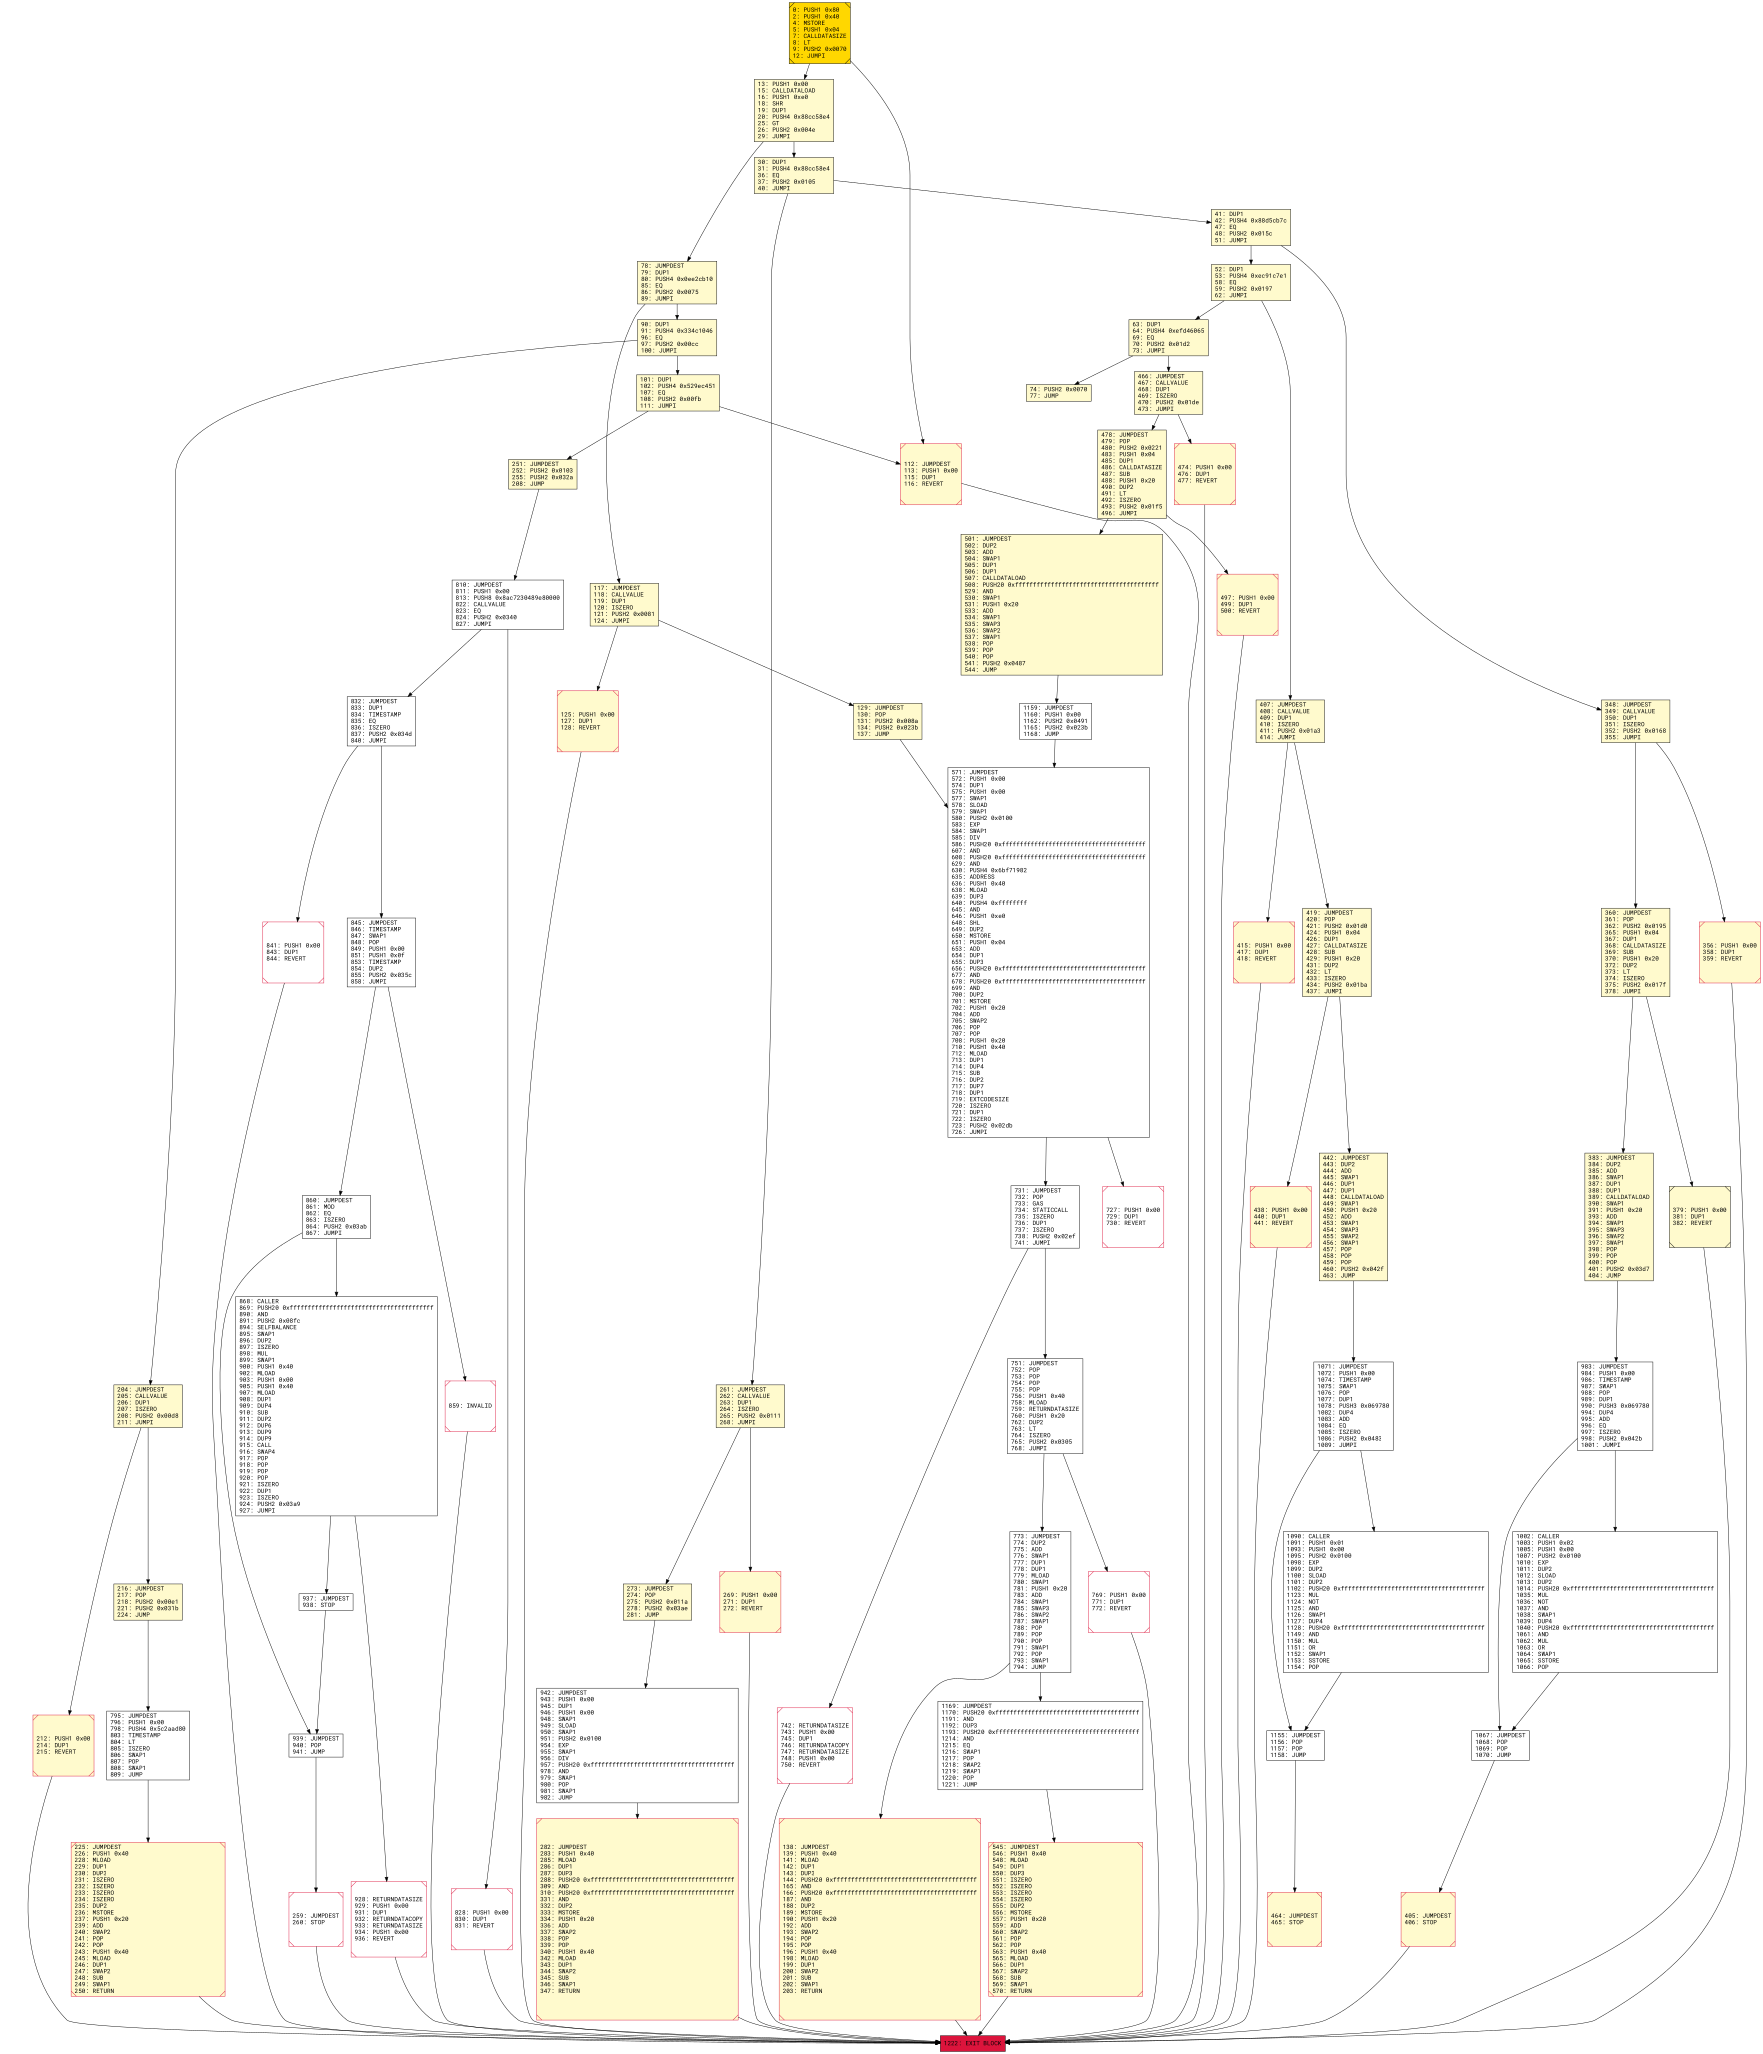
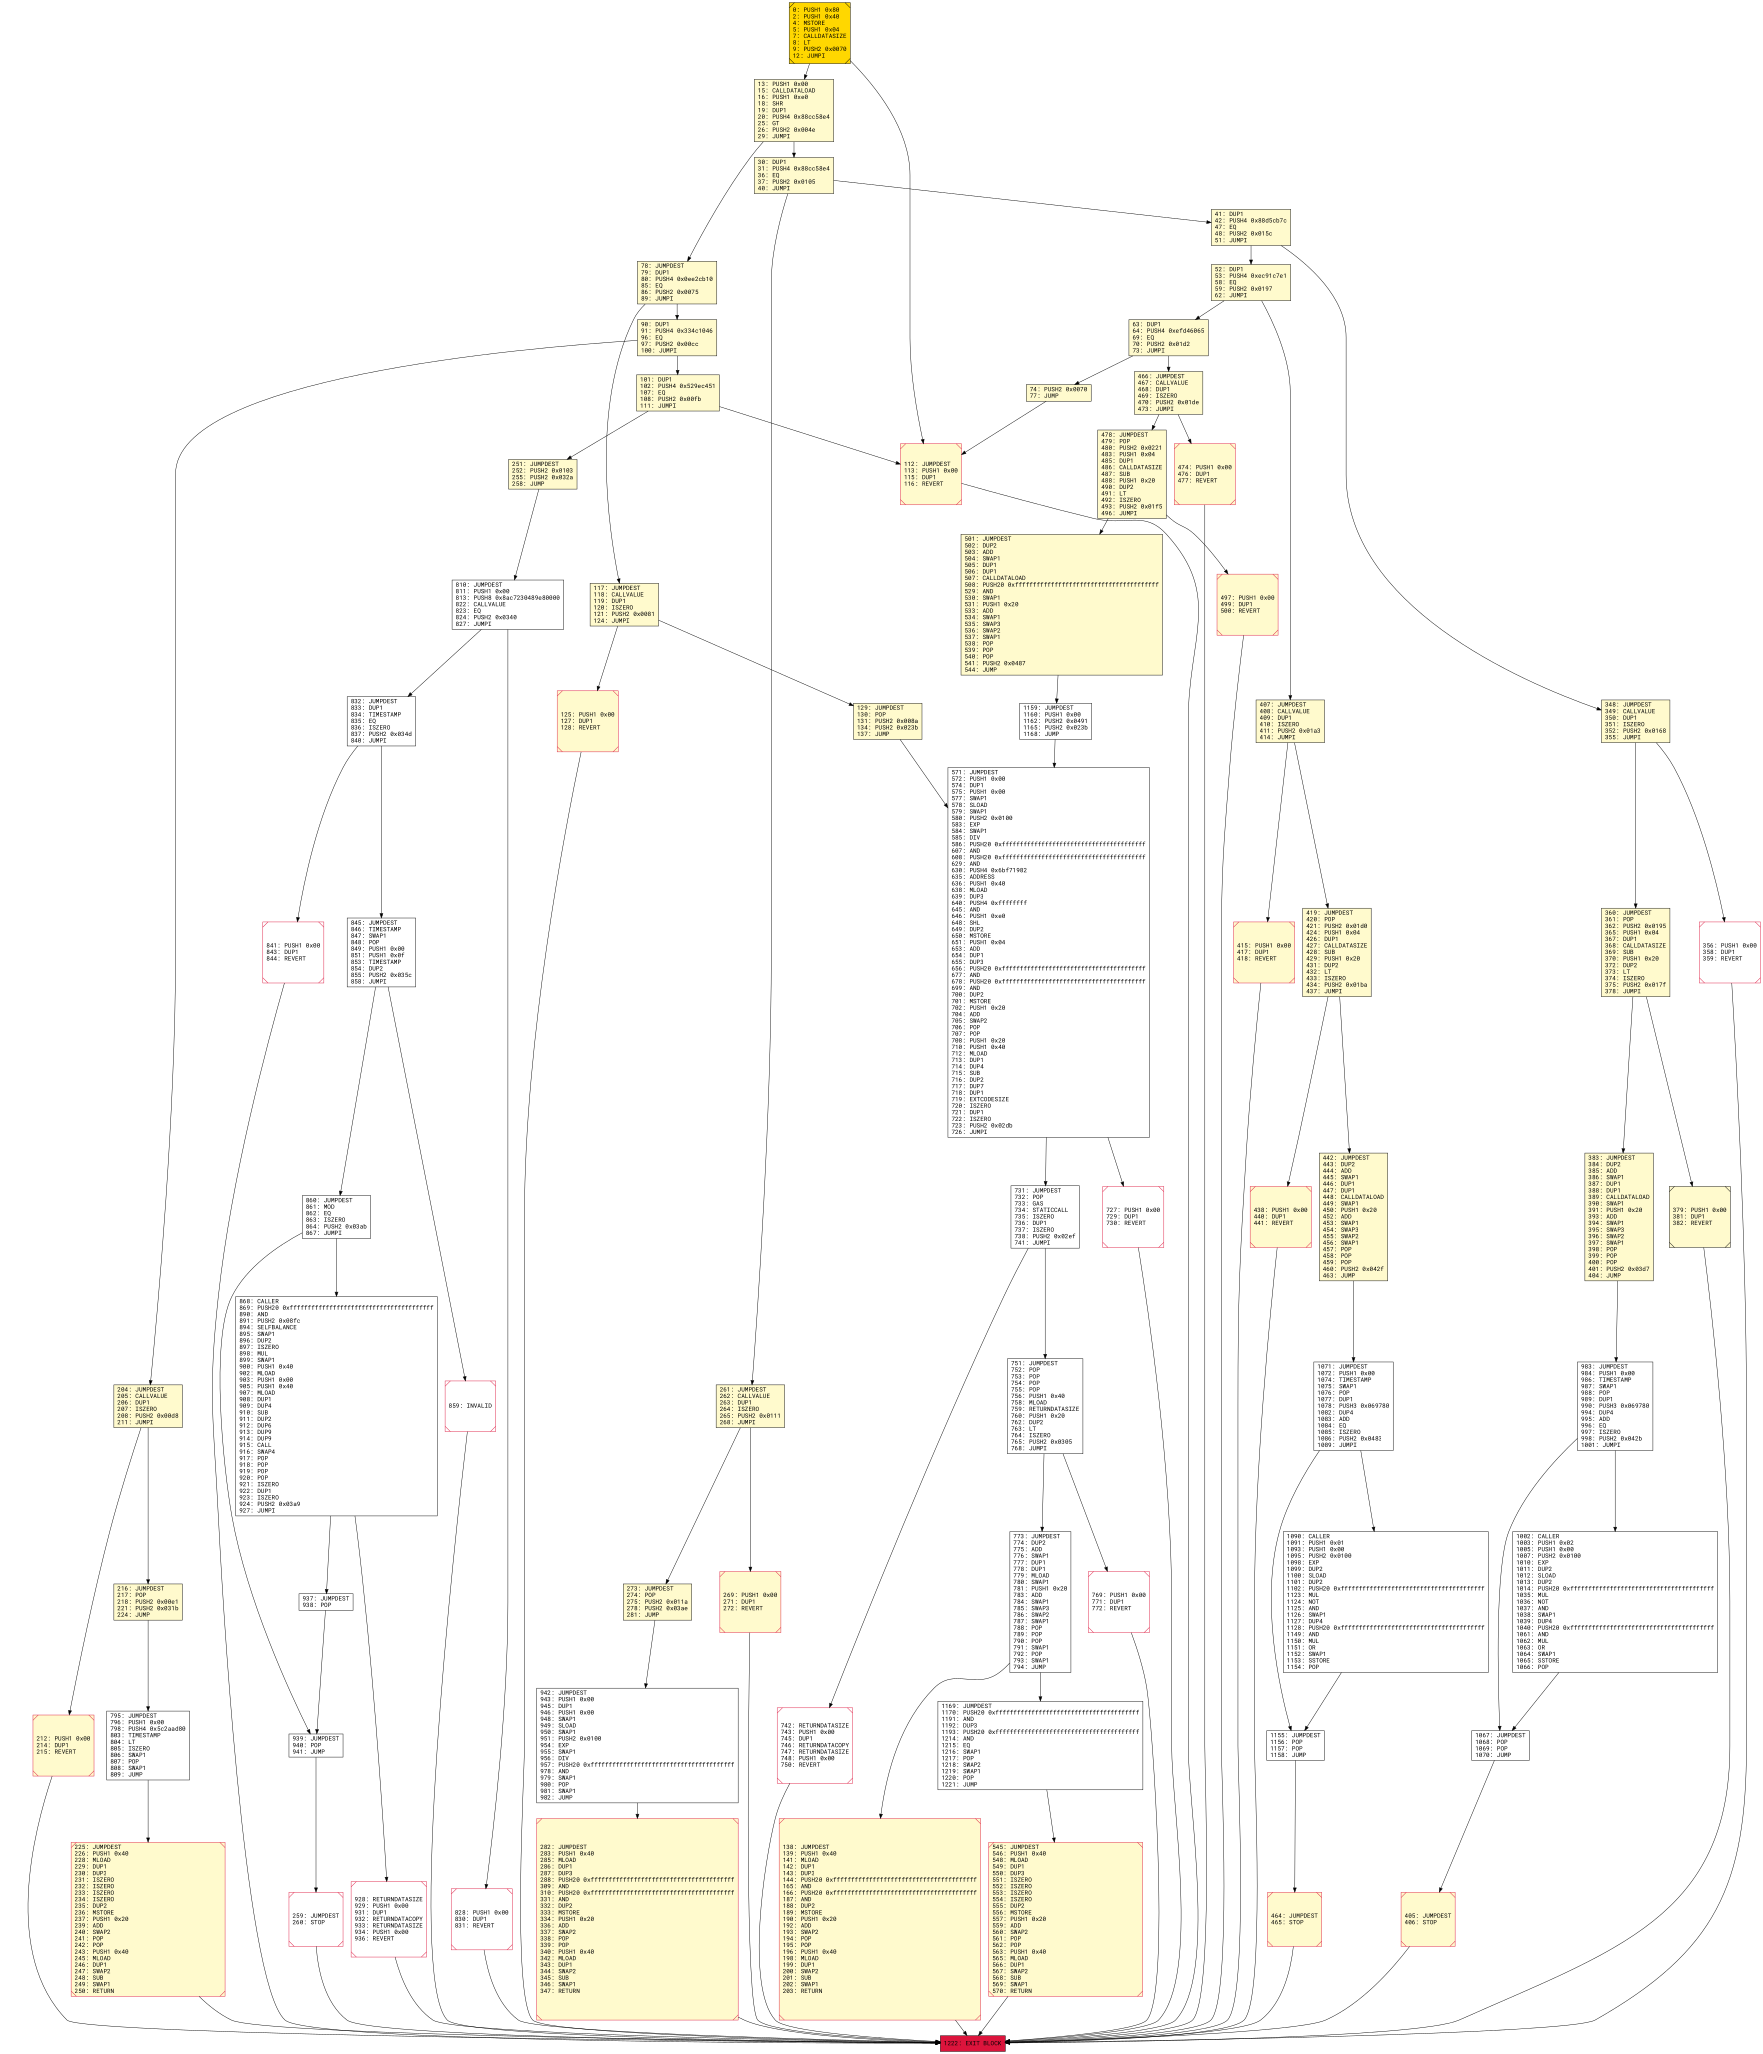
edge "74: PUSH2 0x0070 77: JUMP" -> "112: JUMPDEST 113: PUSH1 0x00 115: DUP1 116: REVERT": added
node "251: JUMPDEST 252: PUSH2 0x0103 255: PUSH2 0x032a 208: JUMP": label "251: JUMPDEST 252: PUSH2 0x0103 255: PUSH2 0x032a 208: JUMP" -> "251: JUMPDEST 252: PUSH2 0x0103 255: PUSH2 0x032a 258: JUMP"
node "356: PUSH1 0x00 358: DUP1 359: REVERT": fillcolor lemonchiffon -> white
node "937: JUMPDEST 938: STOP": label "937: JUMPDEST 938: STOP" -> "937: JUMPDEST 938: POP"
edge "727: PUSH1 0x00 729: DUP1 730: REVERT" -> "1222: EXIT BLOCK": added
edge "464: JUMPDEST 465: STOP" -> "1222: EXIT BLOCK": added
